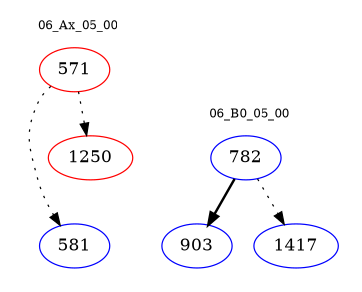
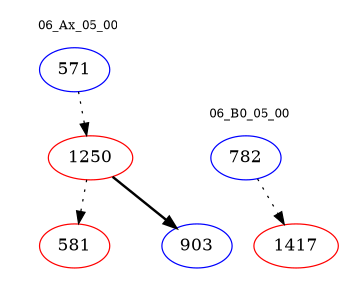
node "571": color red -> blue
edge "571" -> "581": now "1250" -> "581"
edge "782" -> "903": now "1250" -> "903"
node "581": color blue -> red
node "1417": color blue -> red
